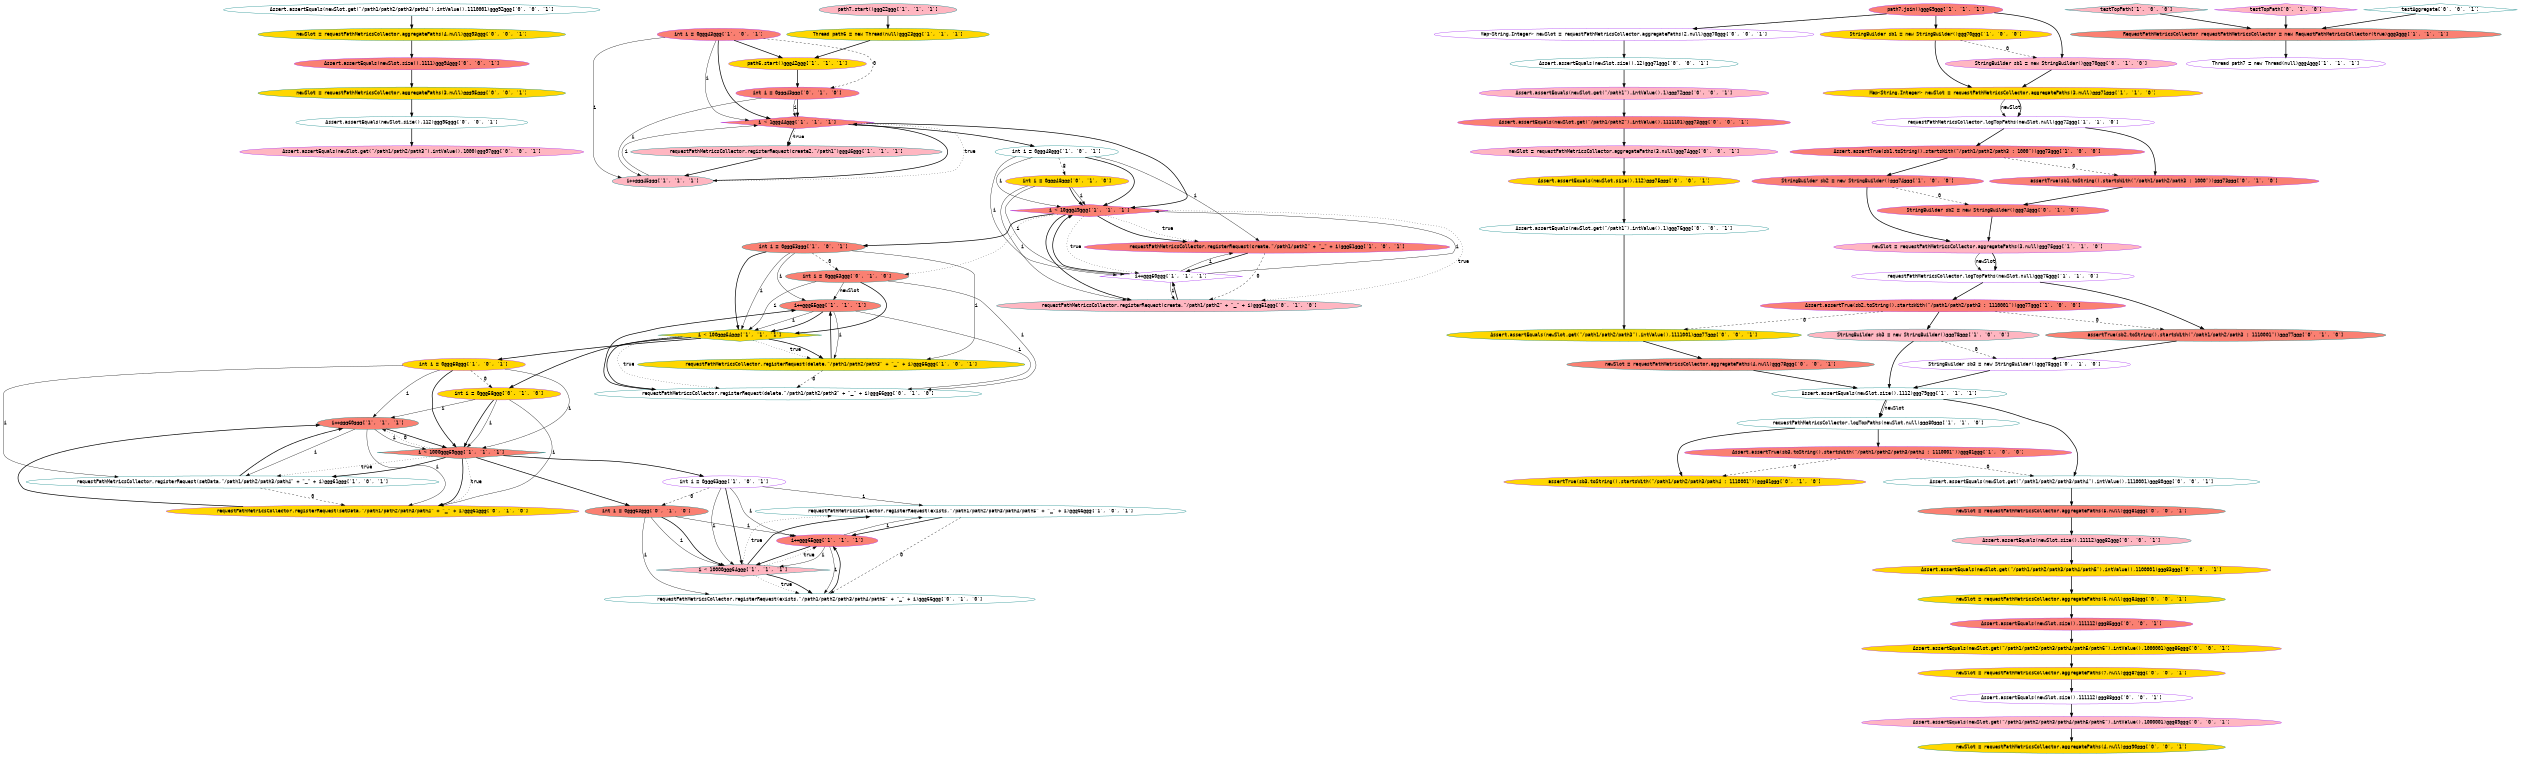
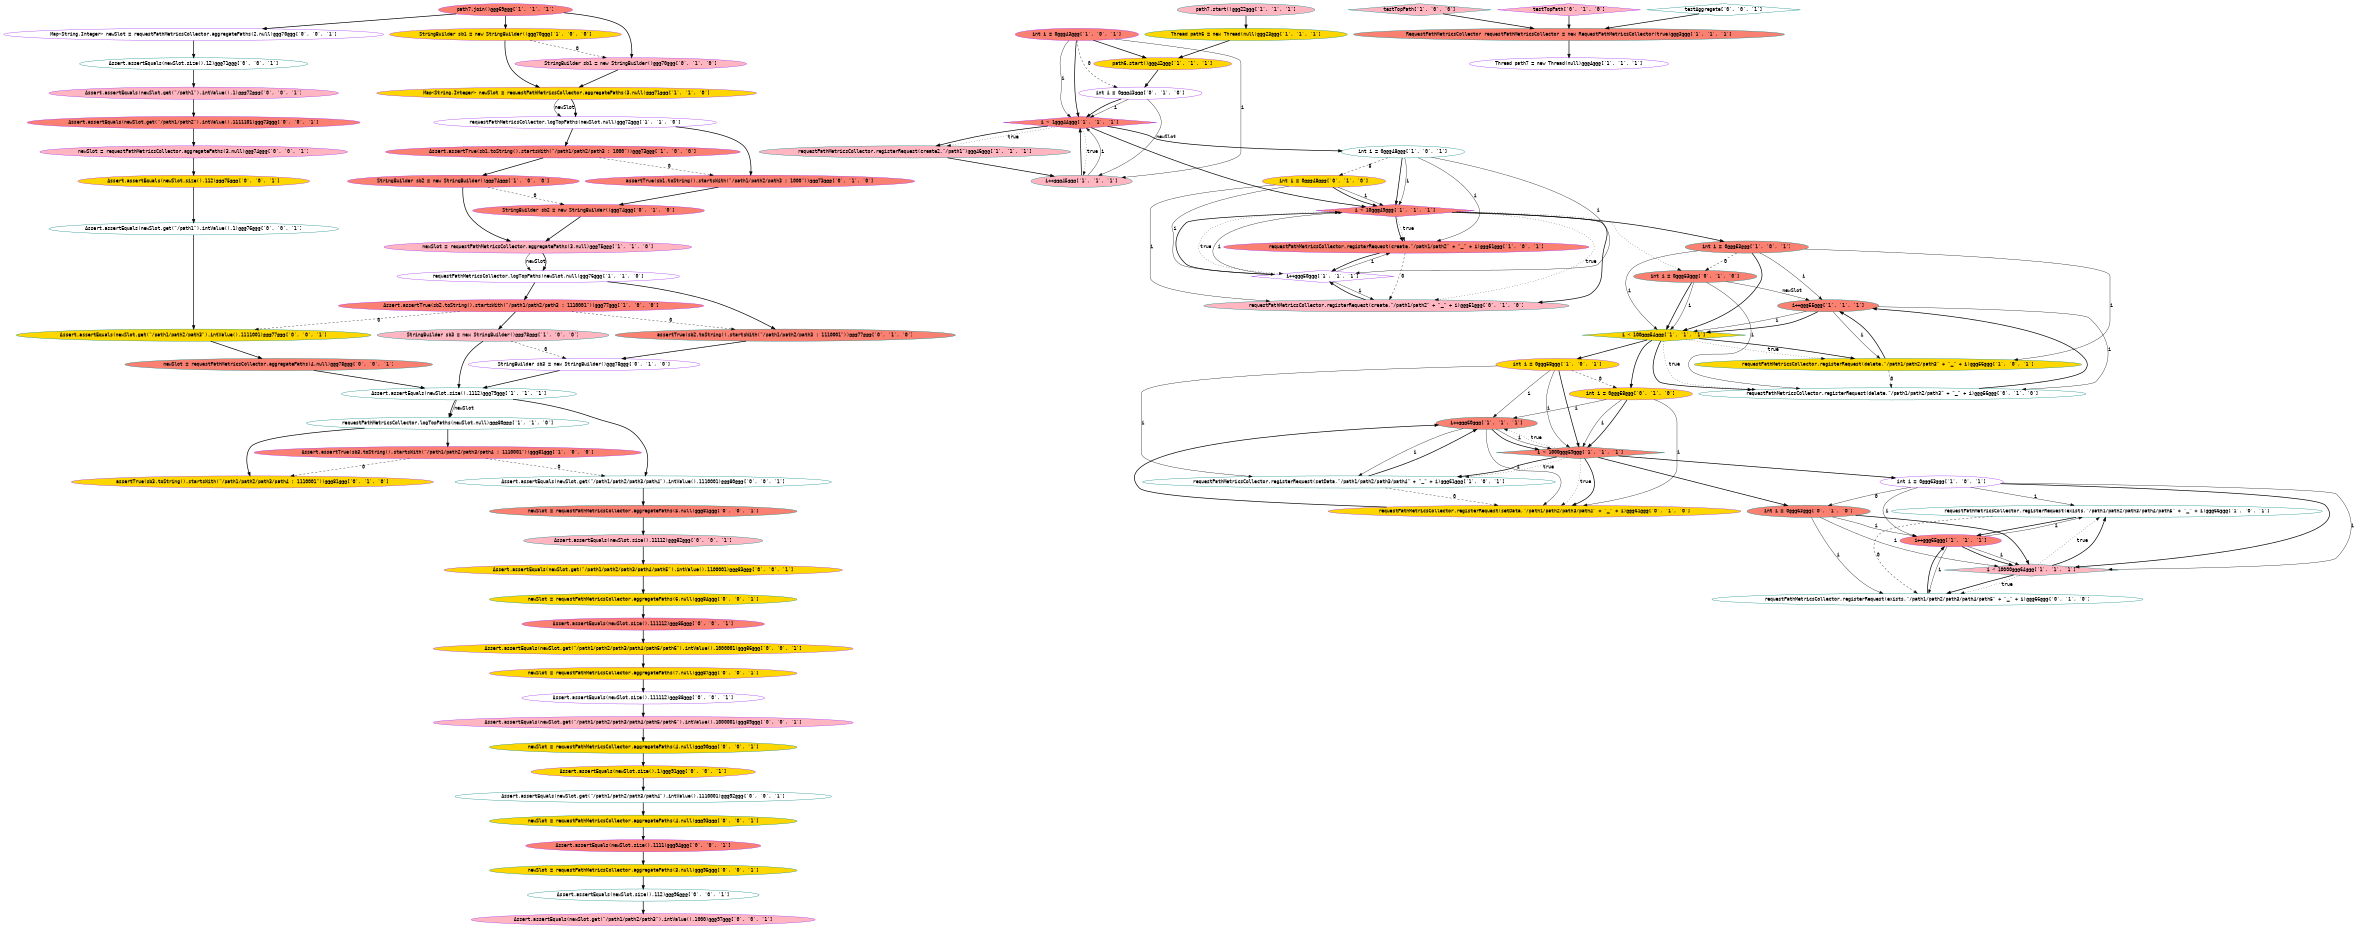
node "int i = 0@@@43@@@['0', '1', '0']": fillcolor salmon -> white
edge "int i = 0@@@43@@@['0', '1', '0']" -> "i++@@@45@@@['1', '1', '1']": label "i" -> "newSlot"
edge "i < 1000@@@59@@@['1', '1', '1']" -> "i++@@@60@@@['1', '1', '1']": label "0" -> "true"
edge "int i = 0@@@63@@@['1', '0', '1']" -> "int i = 0@@@63@@@['0', '1', '0']": style dashed -> solid
edge "i < 10000@@@64@@@['1', '1', '1']" -> "i++@@@65@@@['1', '1', '1']": removed, label "true"
node "Assert.assertEquals(newSlot.size(),1)@@@91@@@['0', '0', '1']": added
